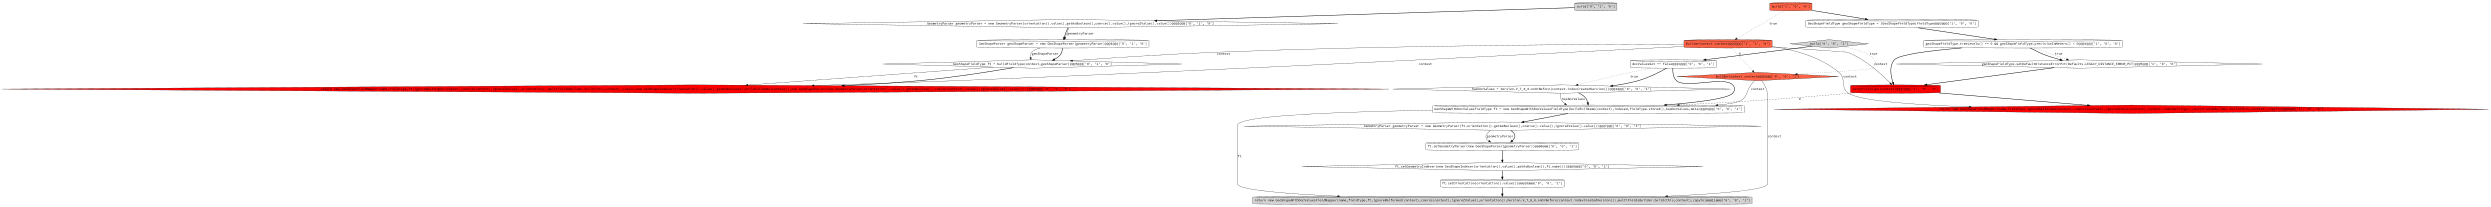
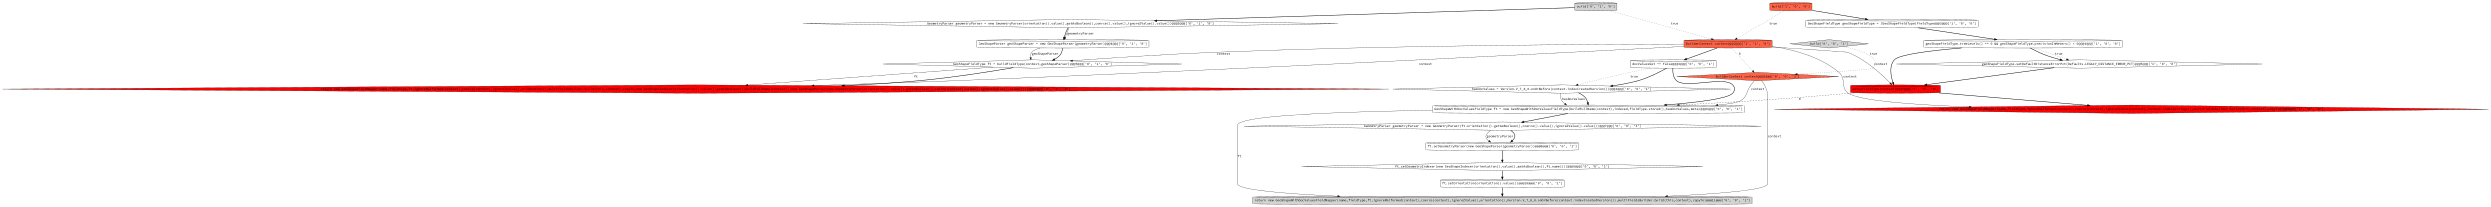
edge "build['0', '1', '0']" -> "BuilderContext context@@@2@@@['1', '1', '0']": added, label "true"
edge "build['0', '0', '1']" -> "docValuesSet == false@@@3@@@['0', '0', '1']": now "BuilderContext context@@@2@@@['1', '1', '0']" -> "docValuesSet == false@@@3@@@['0', '0', '1']"
